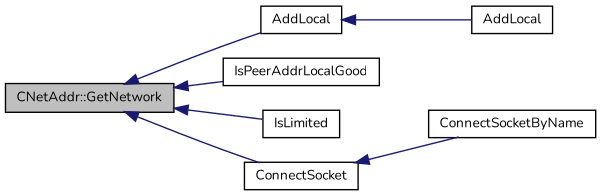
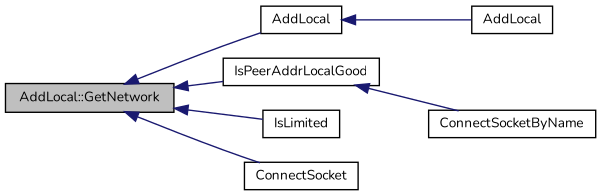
node "CNetAddr::GetNetwork": label "CNetAddr::GetNetwork" -> "AddLocal::GetNetwork"
edge "ConnectSocketByName" -> "ConnectSocket": now "ConnectSocketByName" -> "IsPeerAddrLocalGood"
